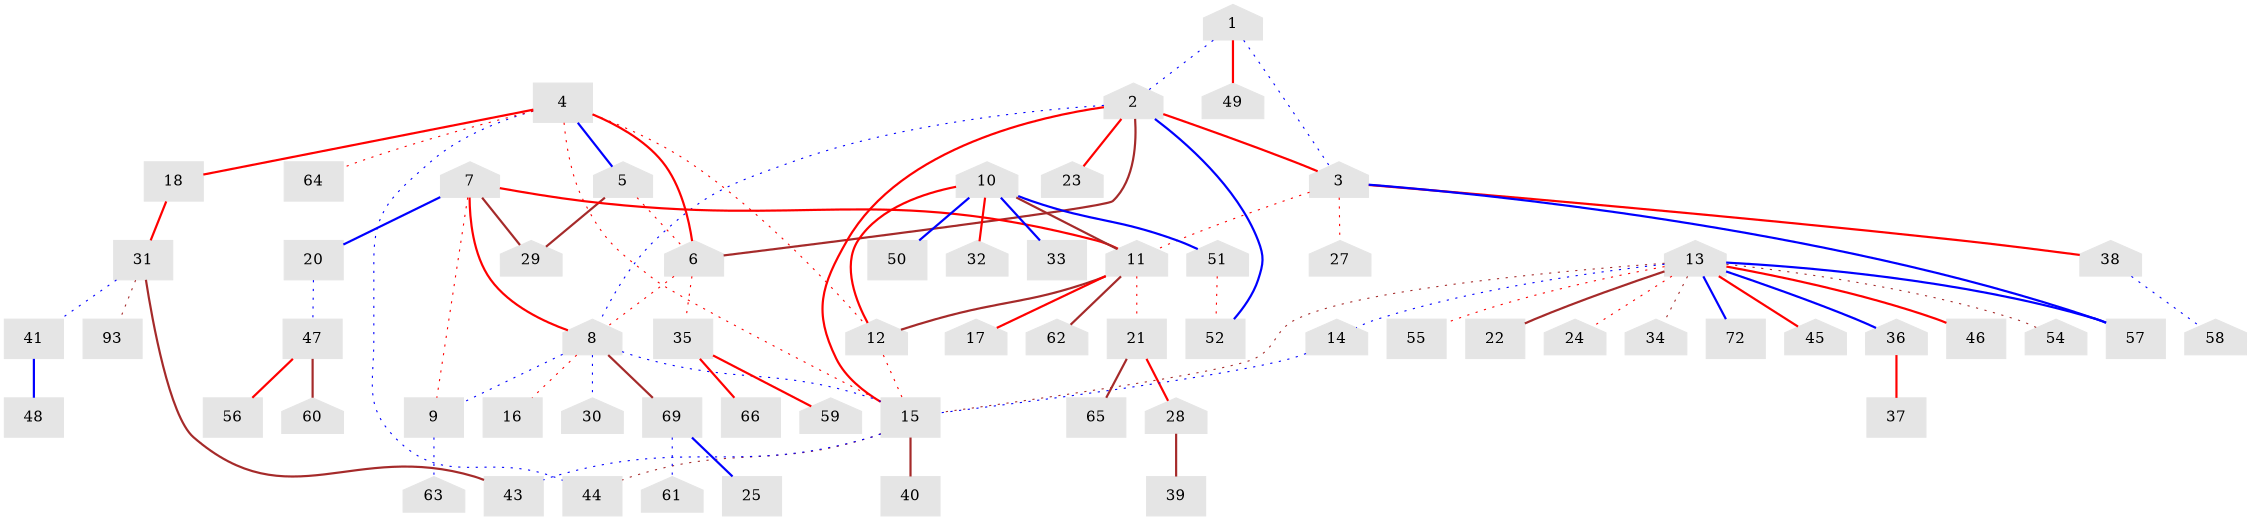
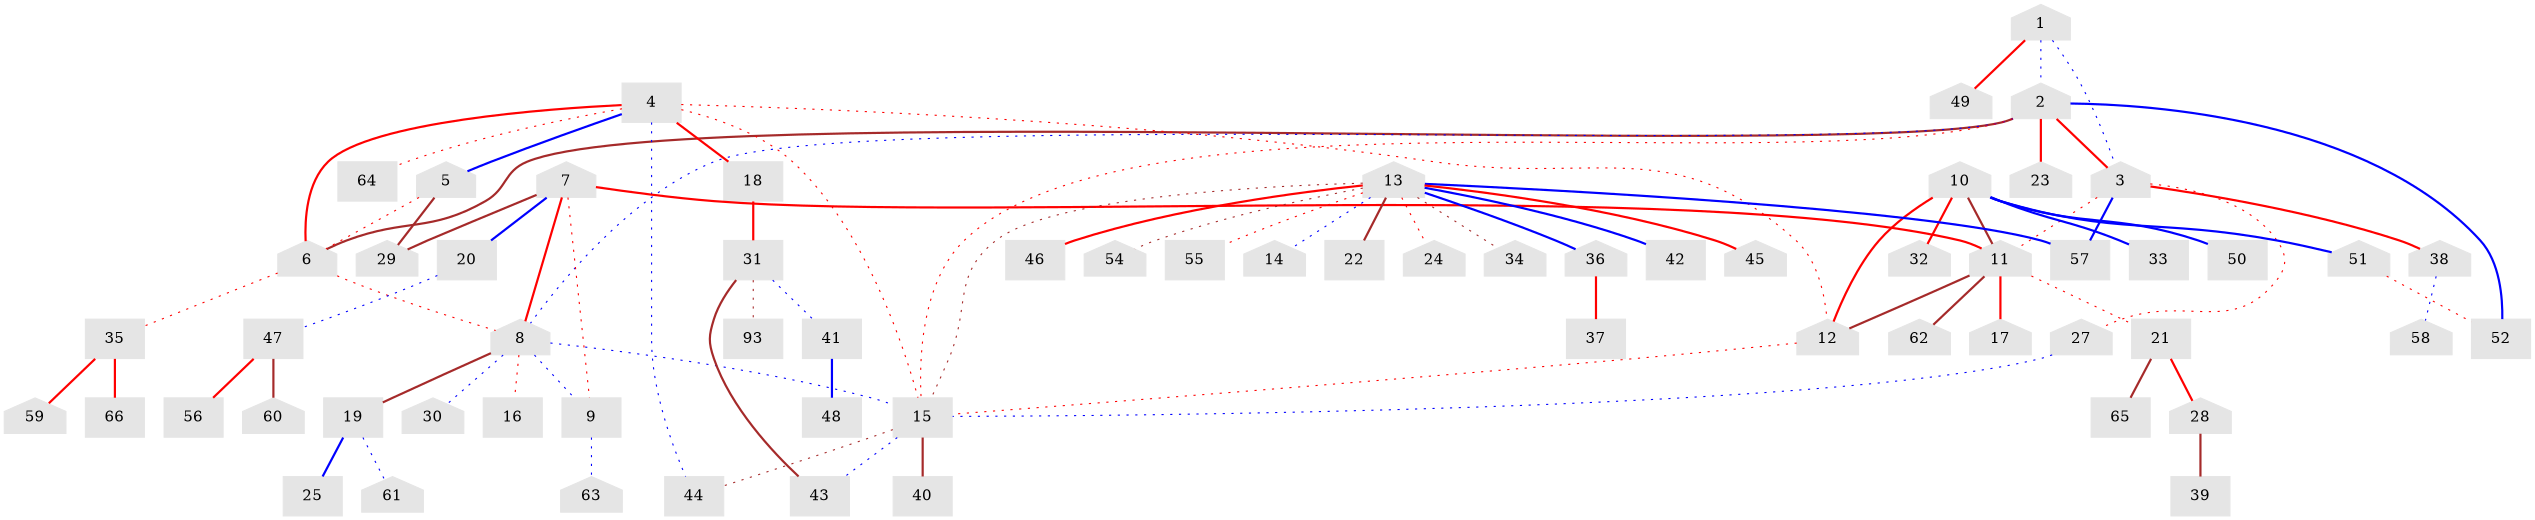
edge "2" -- "15": style bold -> dotted
node "72": label "72" -> "42"
edge "14" -- "15": now "27" -- "15"
node "69": label "69" -> "19"
